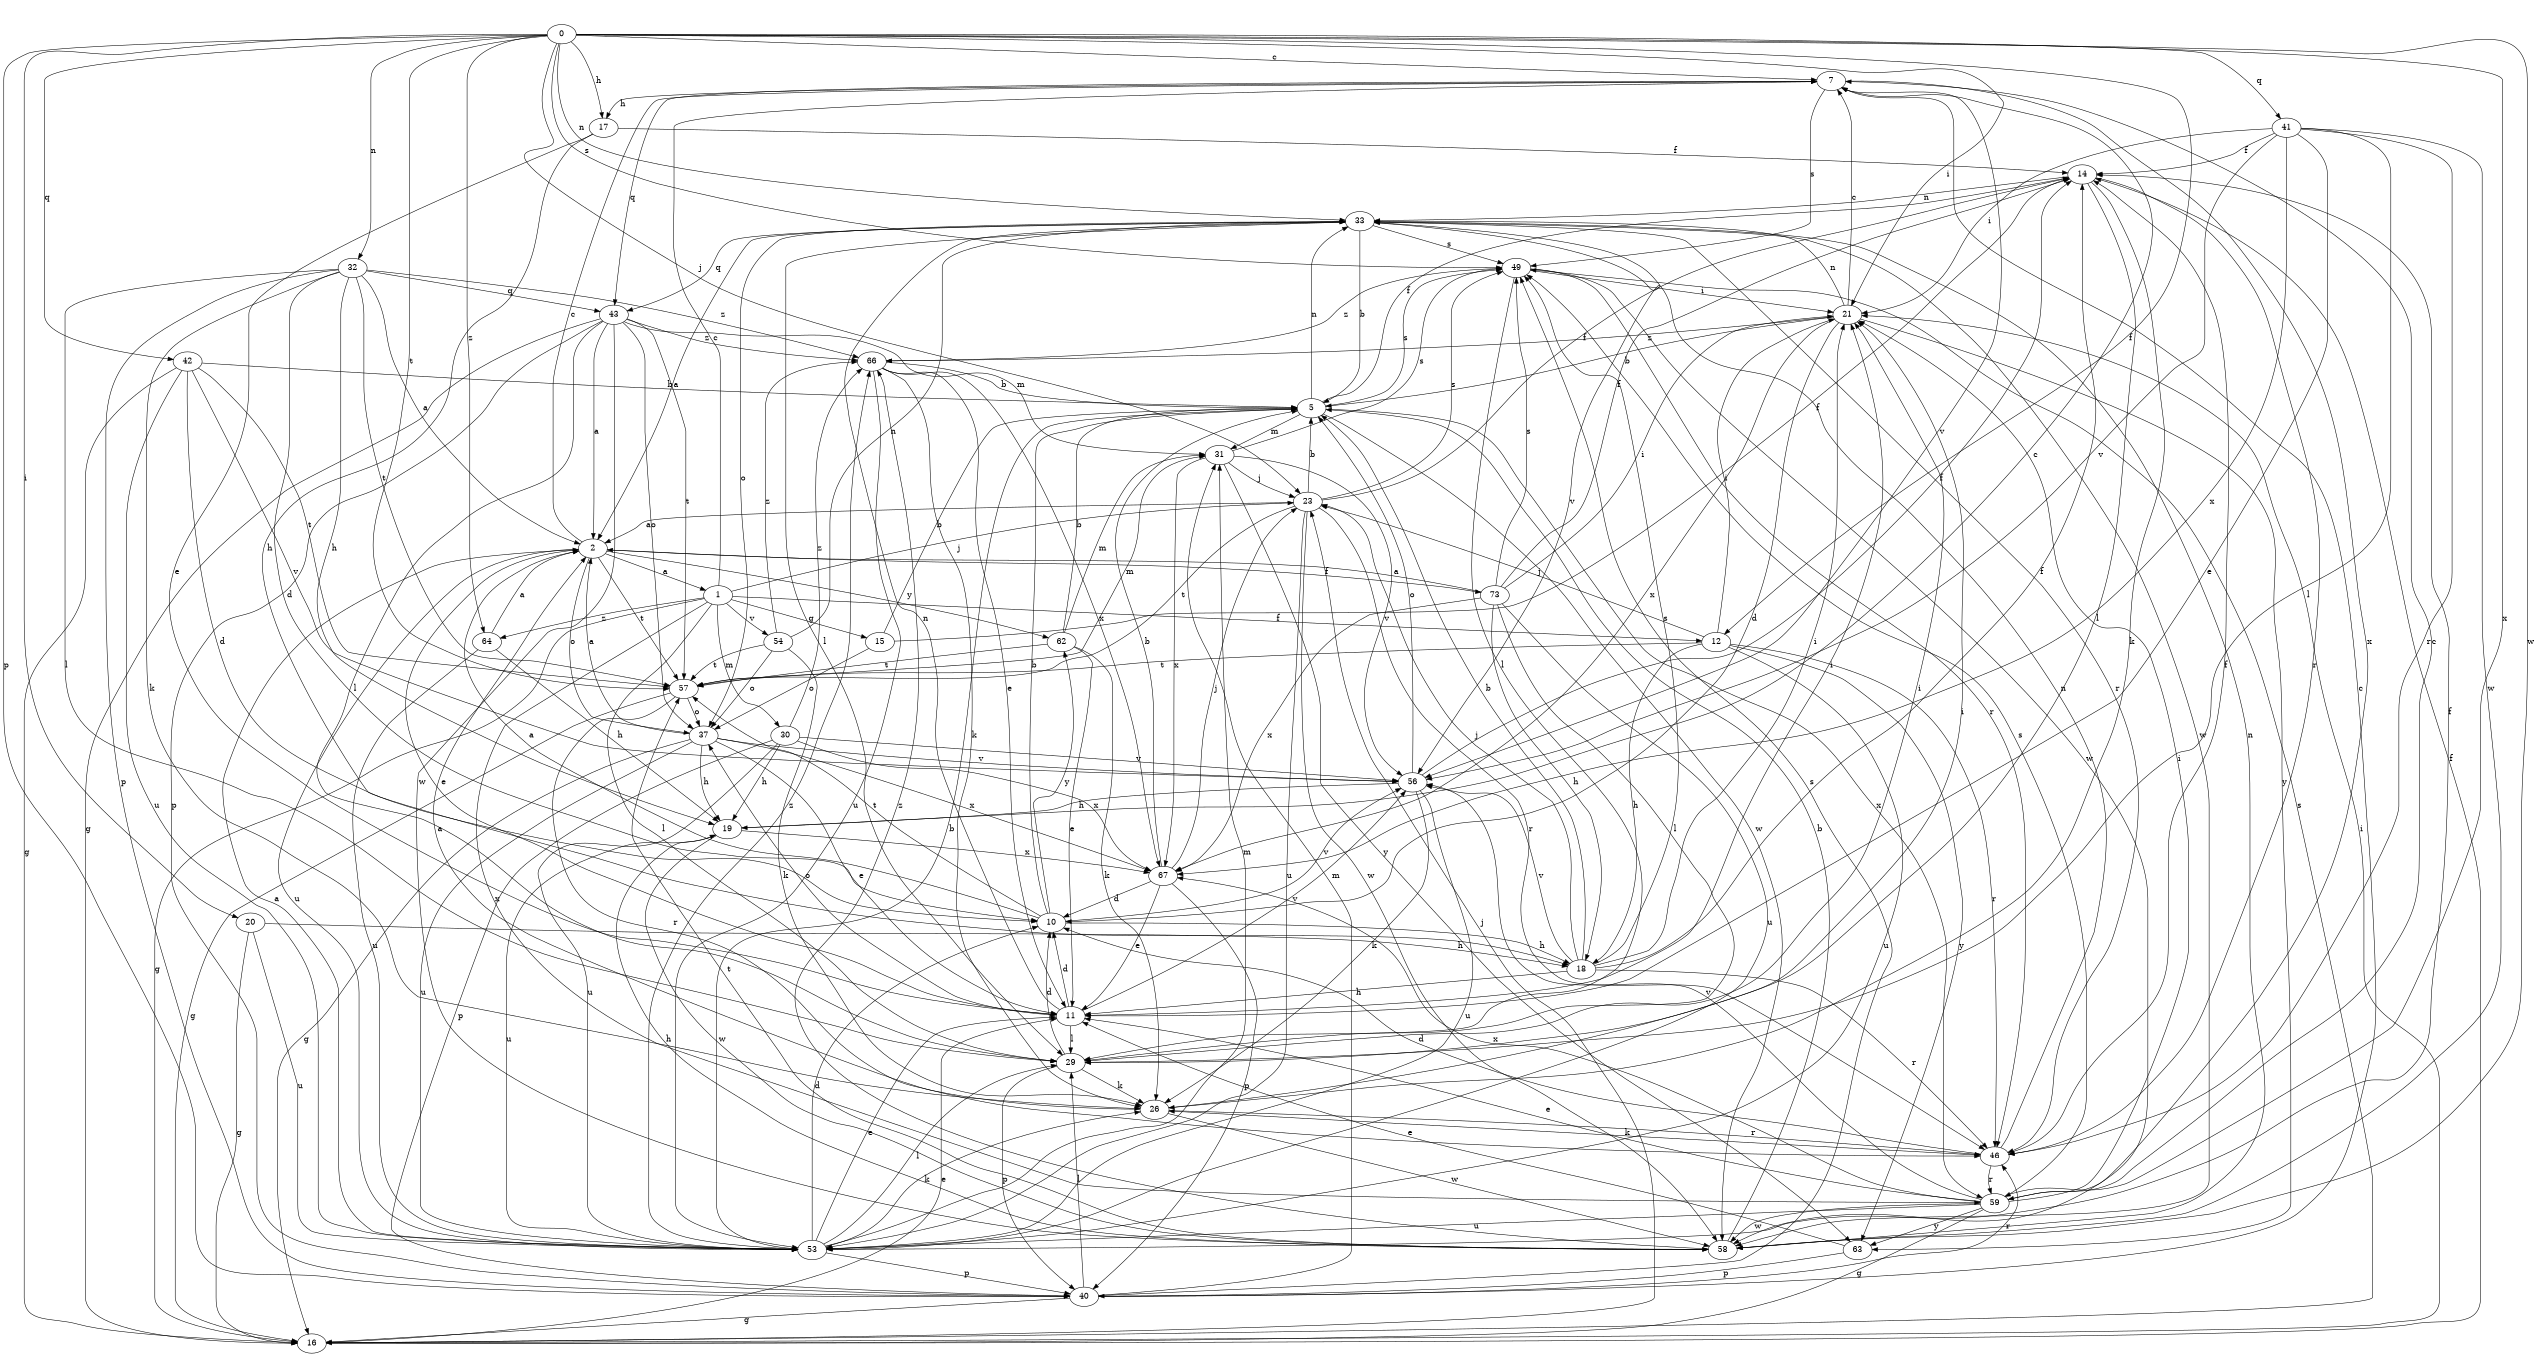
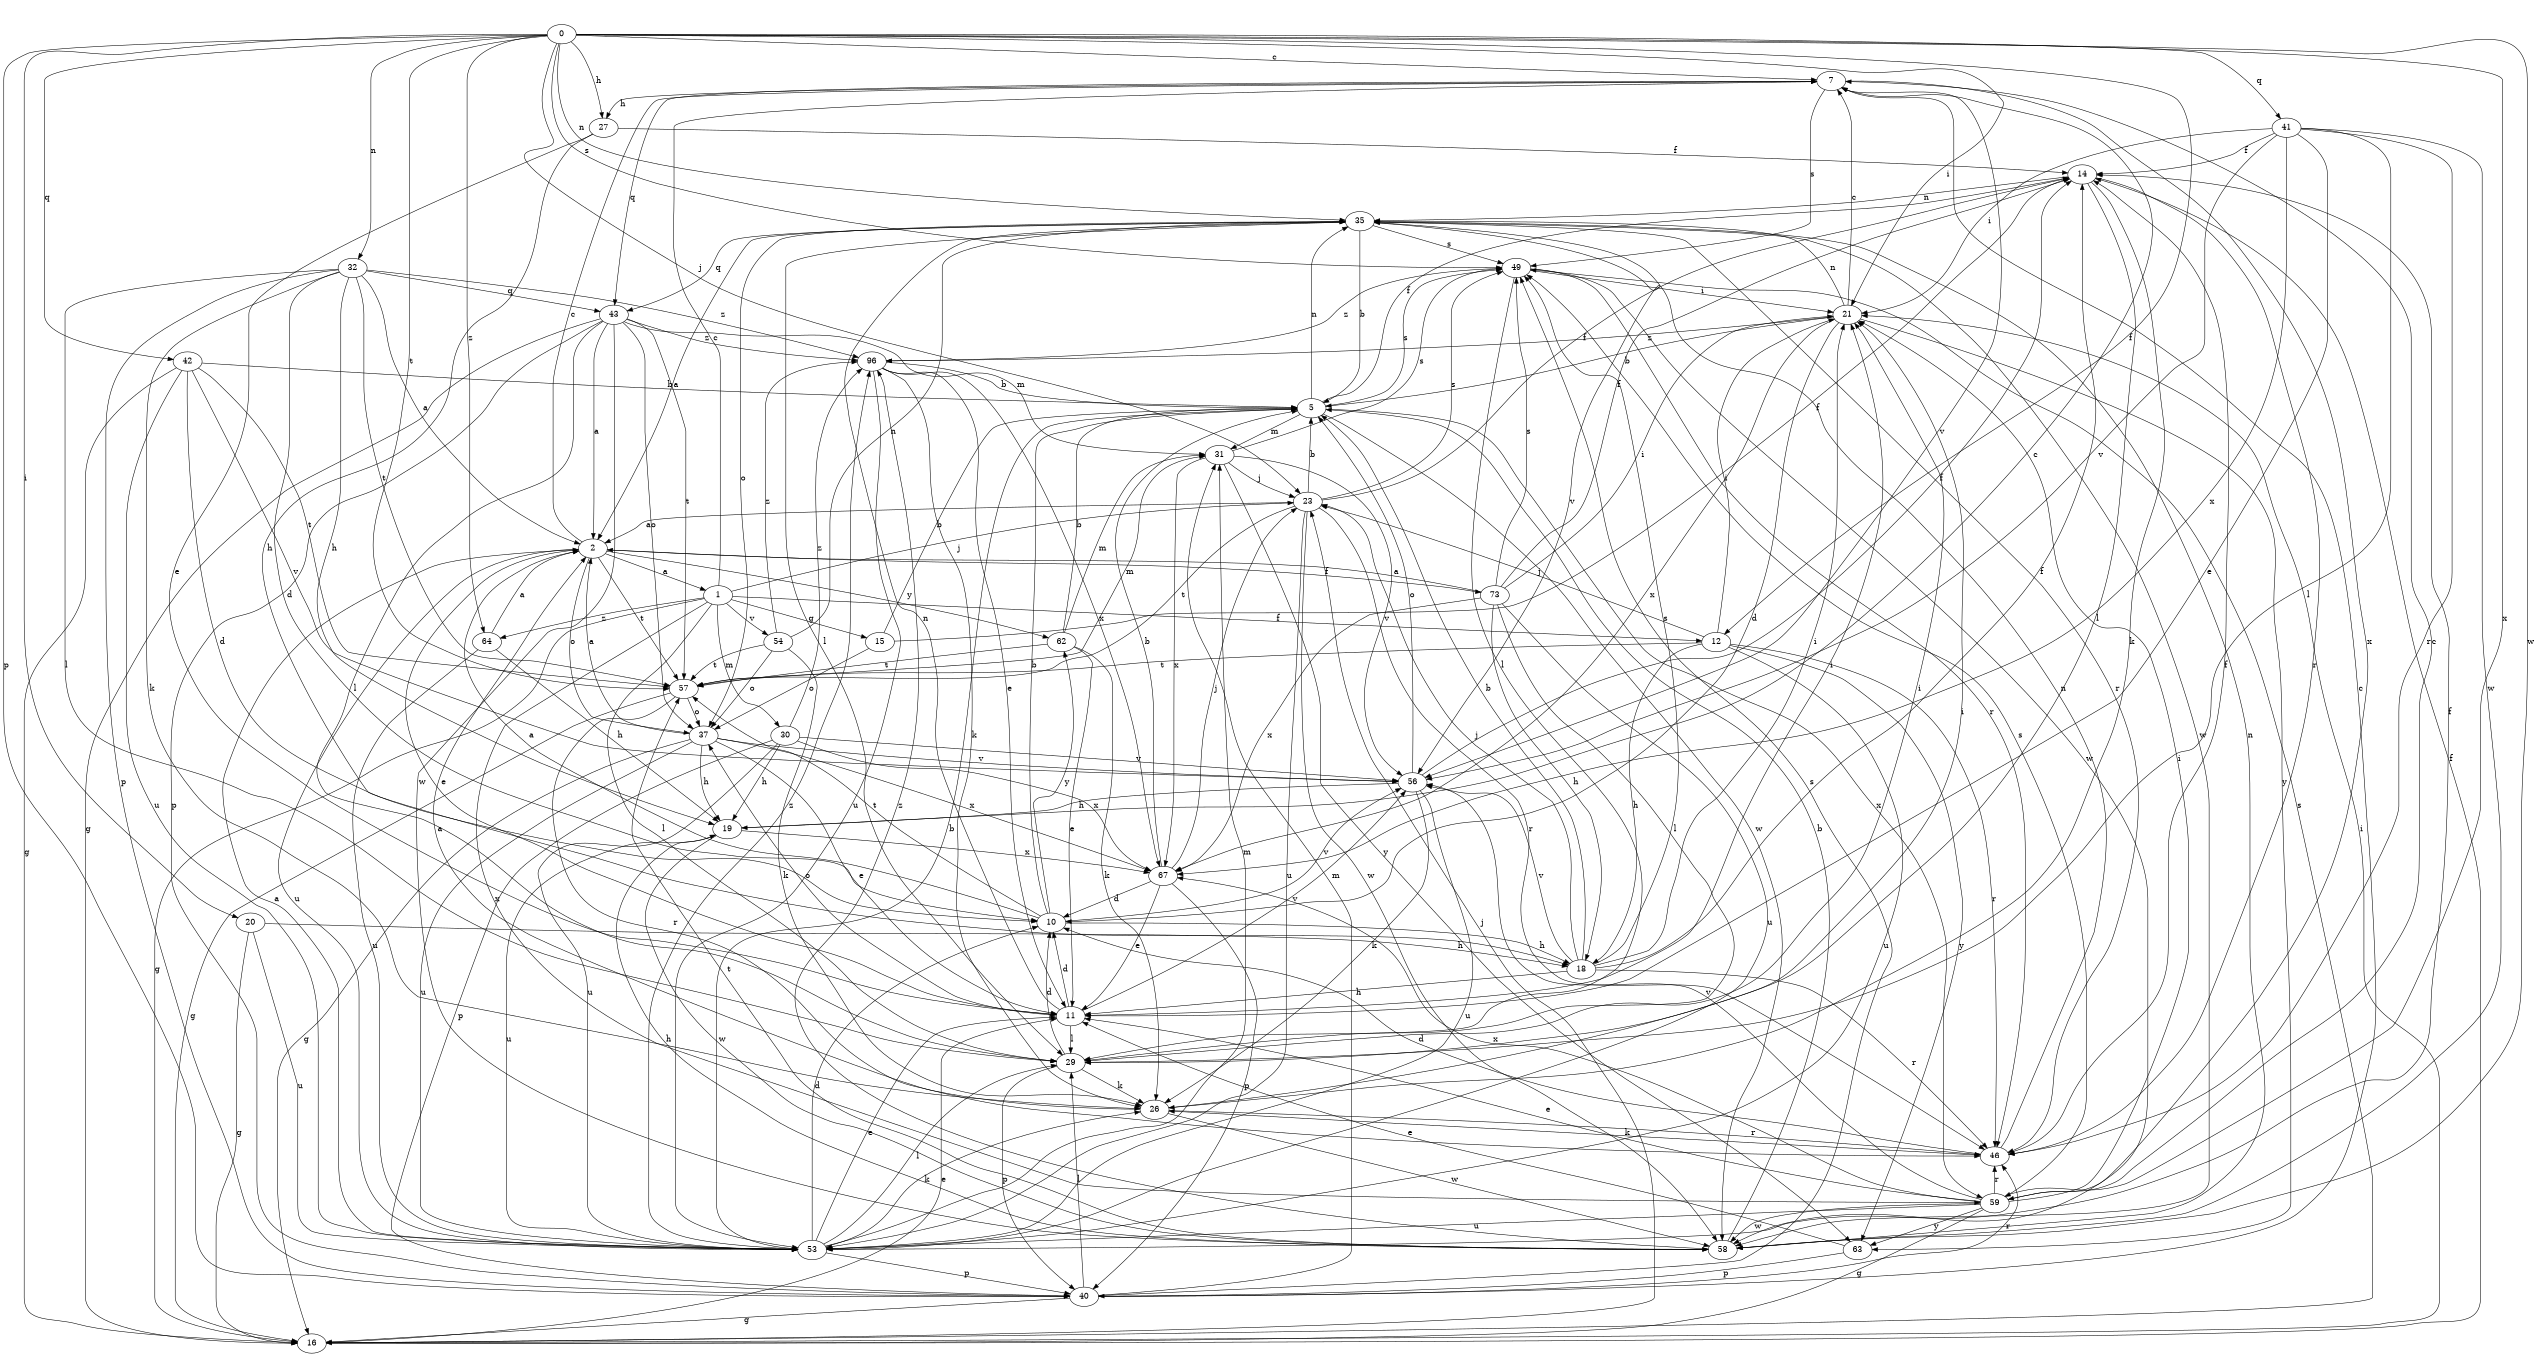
node "17": label "17" -> "27"
node "33": label "33" -> "35"
node "66": label "66" -> "96"
edge "46" -> "59": reversed
